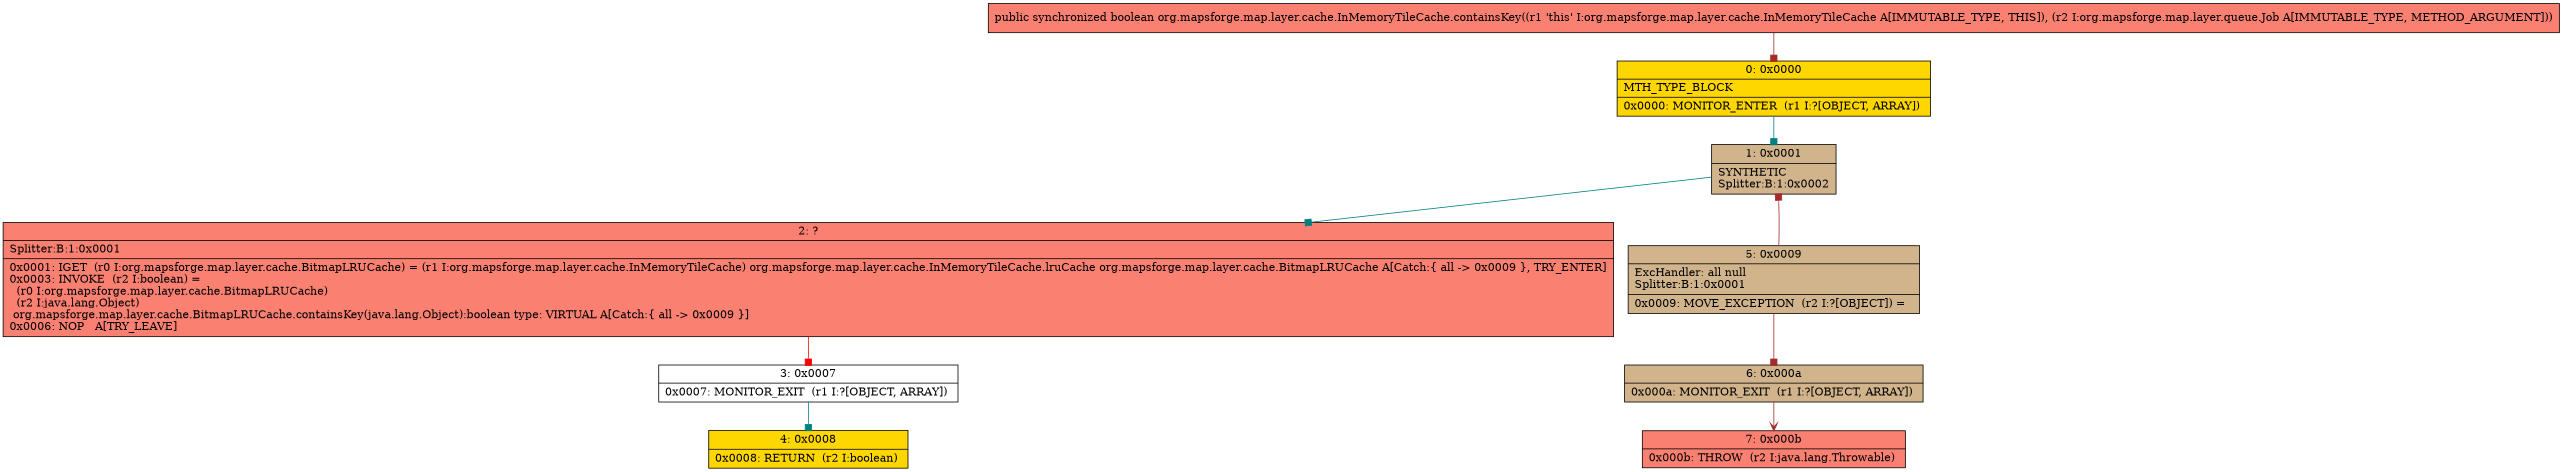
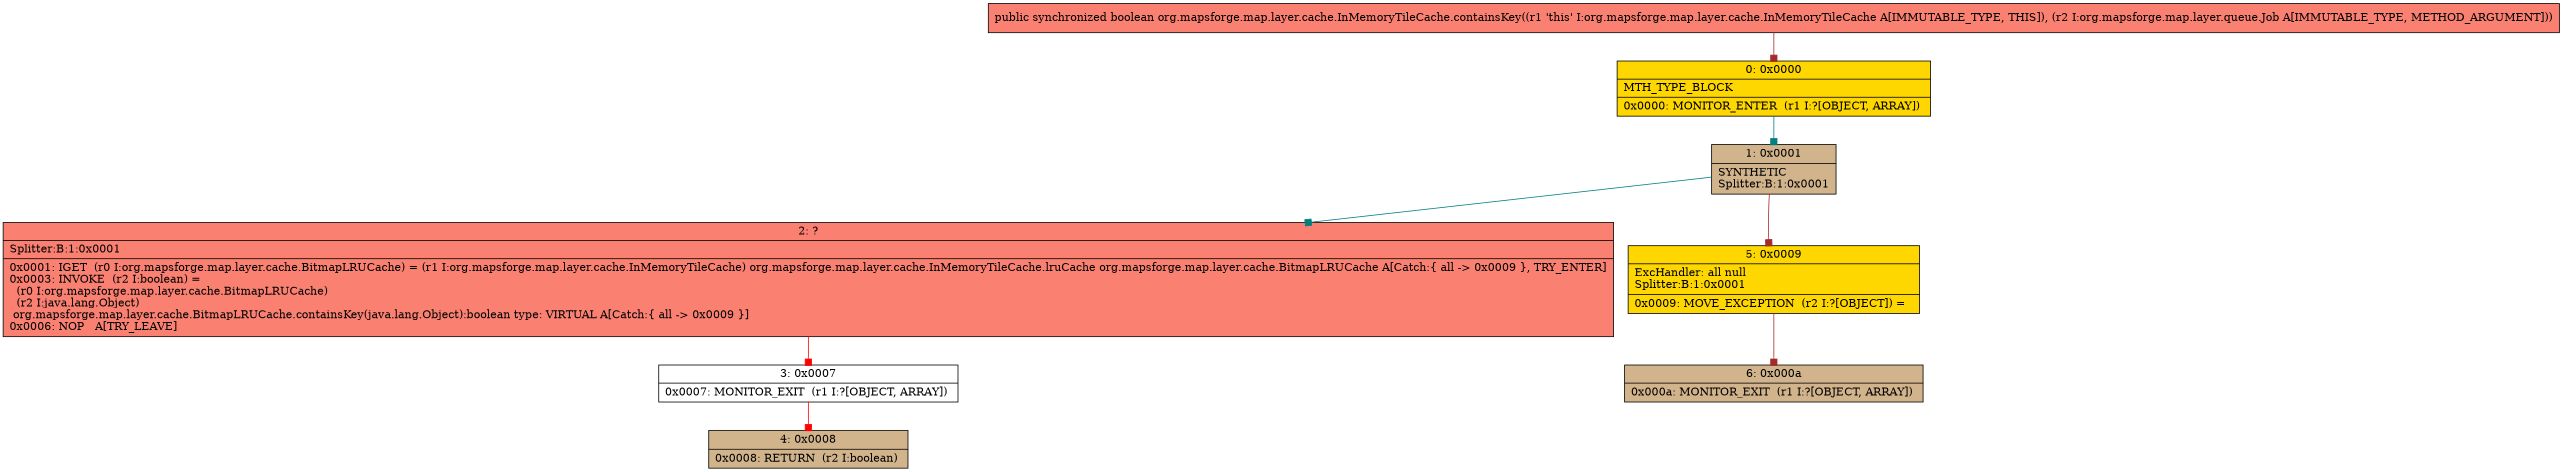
node "1: 0x0001": text "Splitter:B:1:0x0002" -> "Splitter:B:1:0x0001"
edge "5: 0x0009" -> "1: 0x0001": reversed
node "5: 0x0009": fillcolor tan -> gold
edge "3: 0x0007" -> "4: 0x0008": color teal -> red
node "4: 0x0008": fillcolor gold -> tan
node "7: 0x000b": removed
